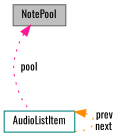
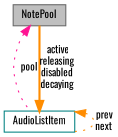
edge "NotePool" -> "AudioListItem": added, label "active releasing disabled decaying"
